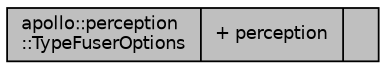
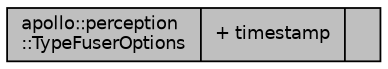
node "apollo::perception": text "+ perception" -> "+ timestamp"
